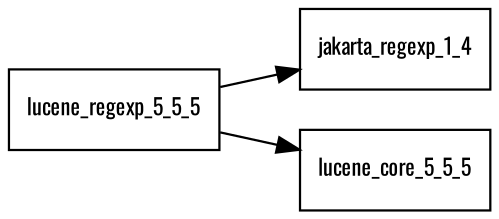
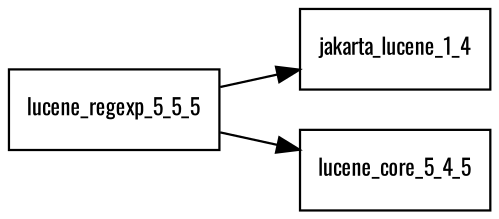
node "jakarta_regexp_1_4": label "jakarta_regexp_1_4" -> "jakarta_lucene_1_4"
node "lucene_core_5_5_5": label "lucene_core_5_5_5" -> "lucene_core_5_4_5"
